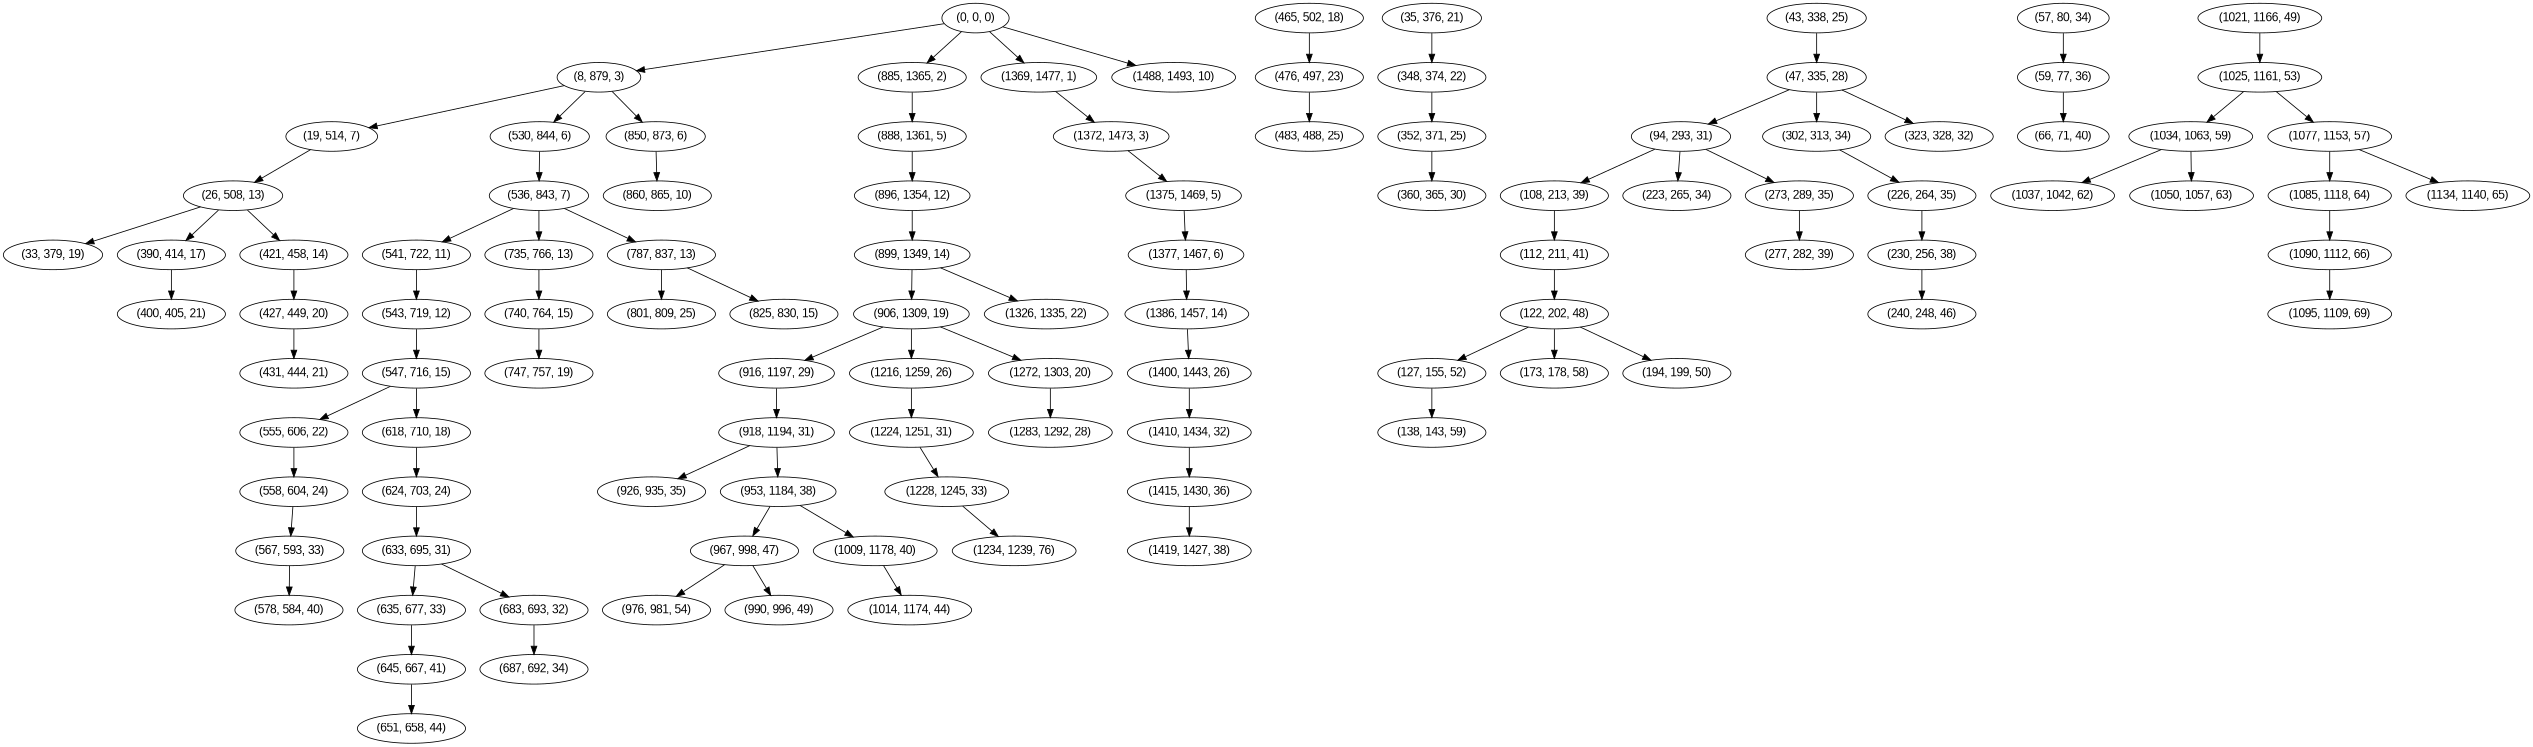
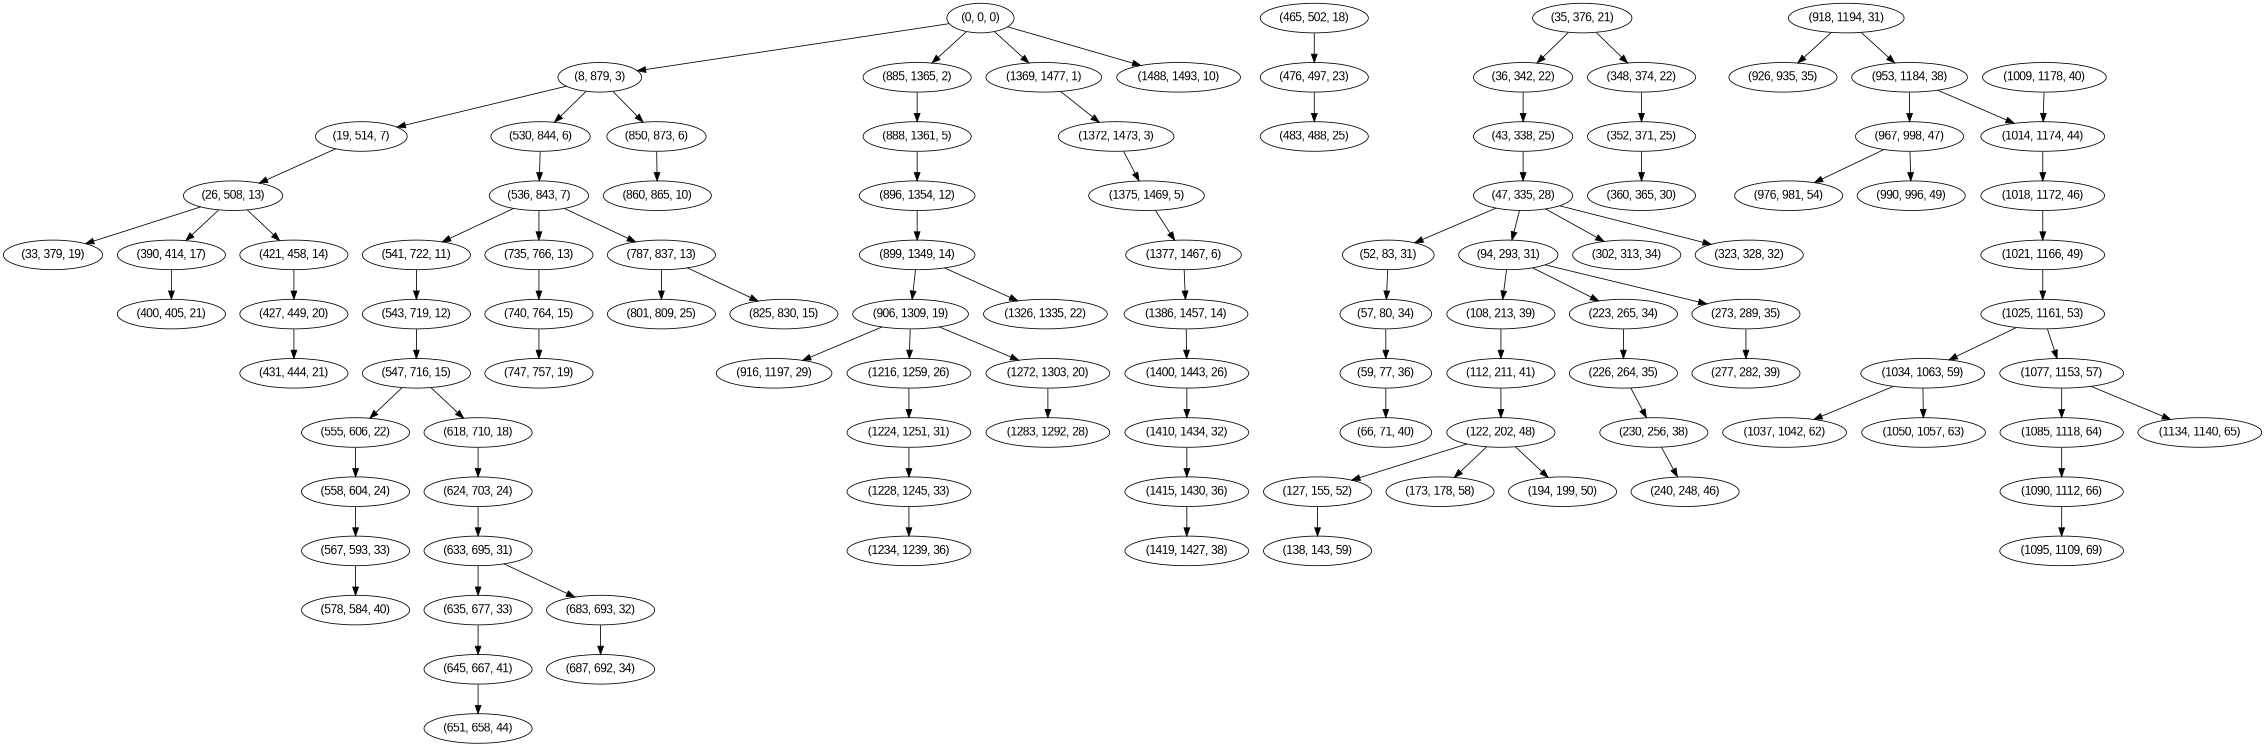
node "(36, 342, 22)": added
edge "(302, 313, 34)" -> "(226, 264, 35)": now "(223, 265, 34)" -> "(226, 264, 35)"
node "(1018, 1172, 46)": added
node "(52, 83, 31)": added
edge "(916, 1197, 29)" -> "(918, 1194, 31)": removed
edge "(953, 1184, 38)" -> "(1009, 1178, 40)": now "(953, 1184, 38)" -> "(1014, 1174, 44)"
node "(1234, 1239, 76)": label "(1234, 1239, 76)" -> "(1234, 1239, 36)"
